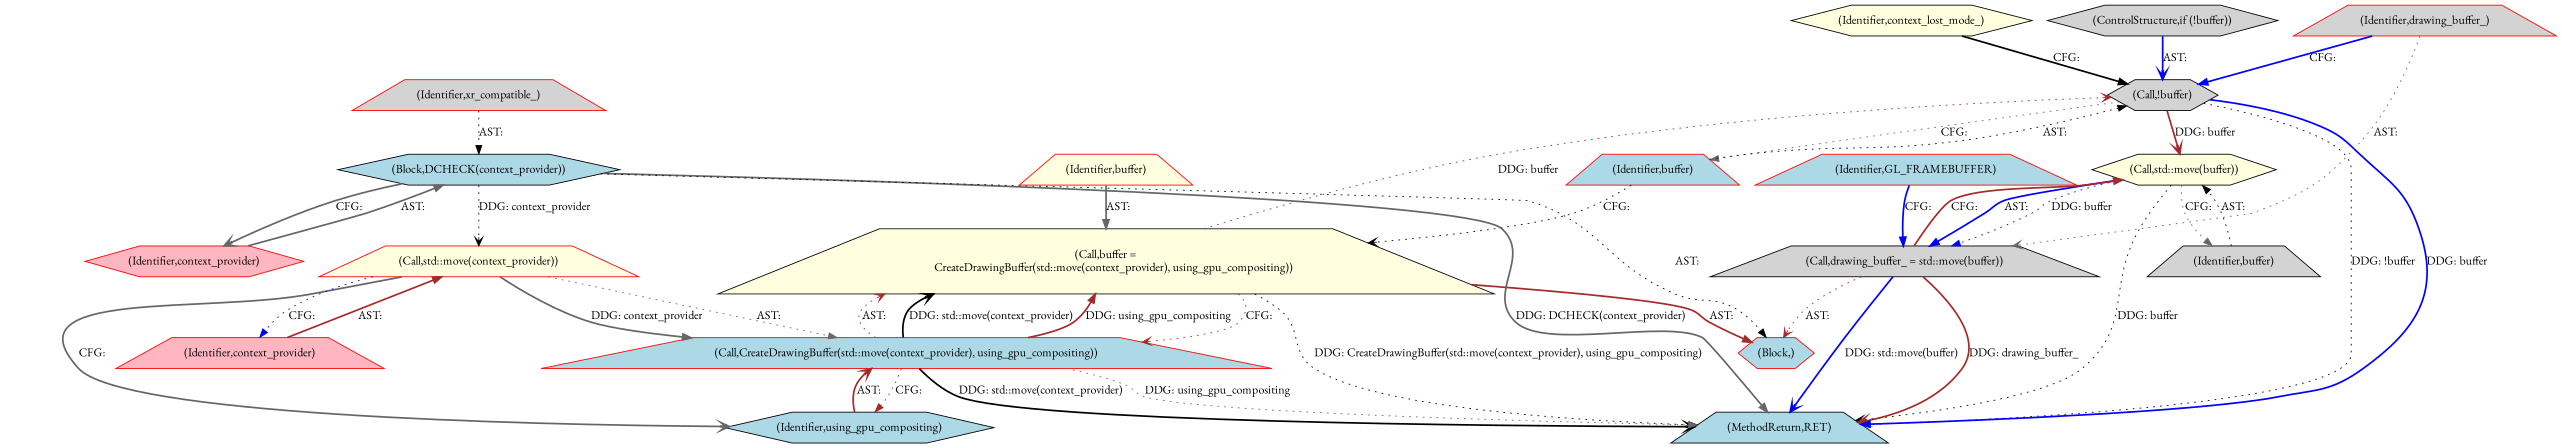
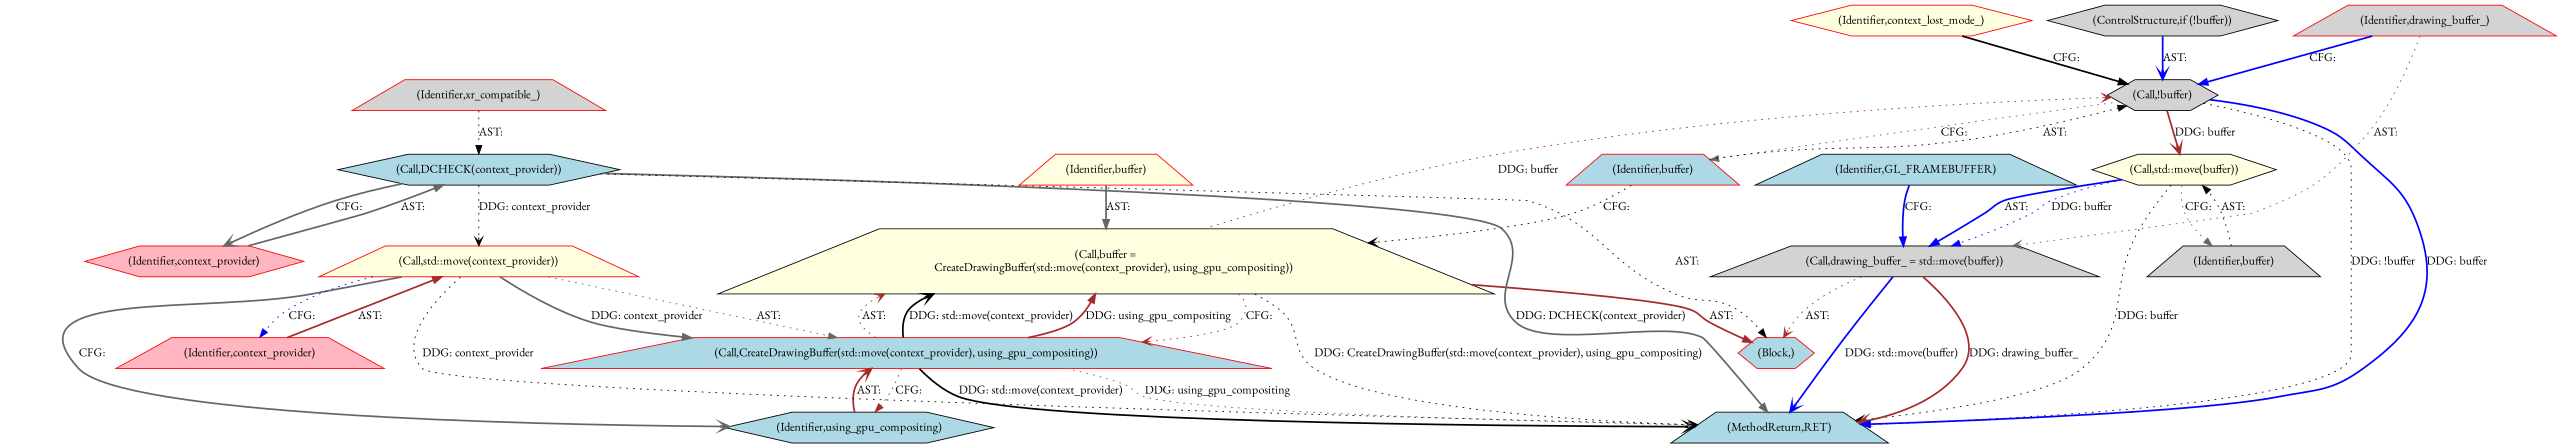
node "(Identifier,context_lost_mode_)": color black -> red
node "(Block,DCHECK(context_provider))": label "(Block,DCHECK(context_provider))" -> "(Call,DCHECK(context_provider))"
node "(Identifier,GL_FRAMEBUFFER)": color red -> black
edge "(Call,drawing_buffer_ = std::move(buffer))" -> "(Call,std::move(buffer))": removed, label "CFG:"
edge "(Call,std::move(context_provider))" -> "(MethodReturn,RET)": added, label "DDG: context_provider"
